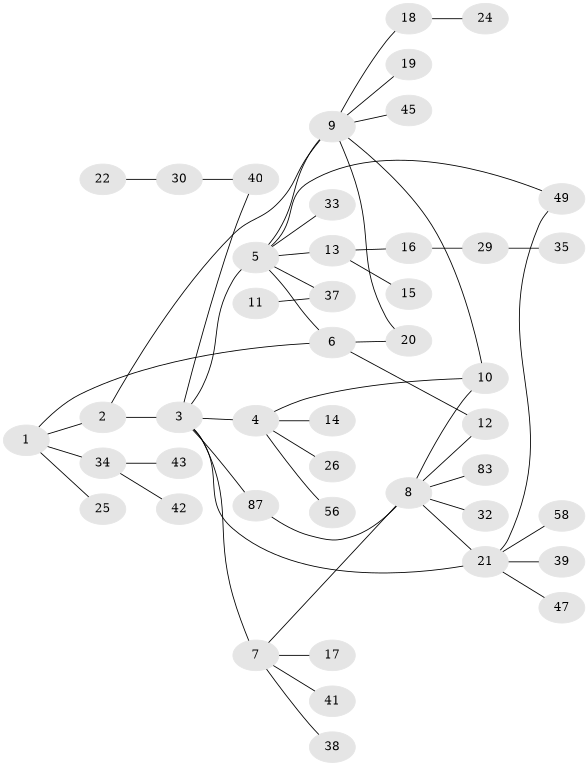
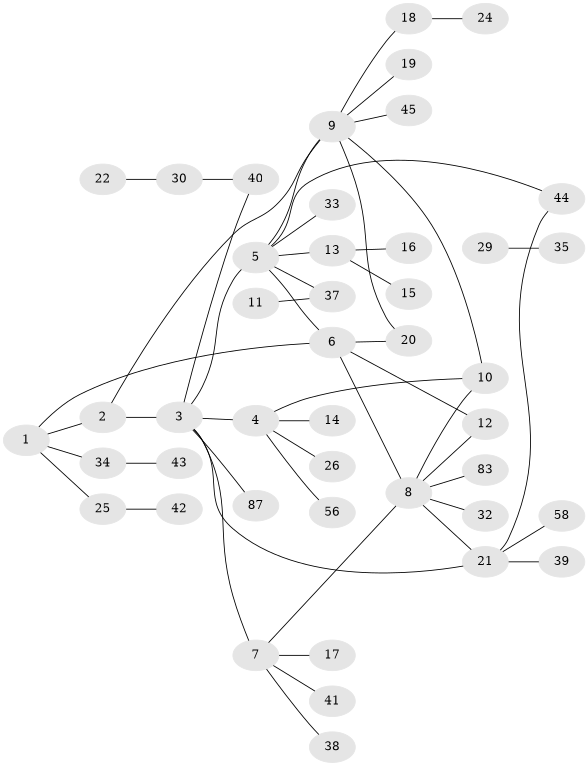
node "49": label "49" -> "44"
edge "16" -- "29": removed
edge "34" -- "42": now "25" -- "42"
edge "8" -- "87": now "8" -- "6"
node "47": removed
